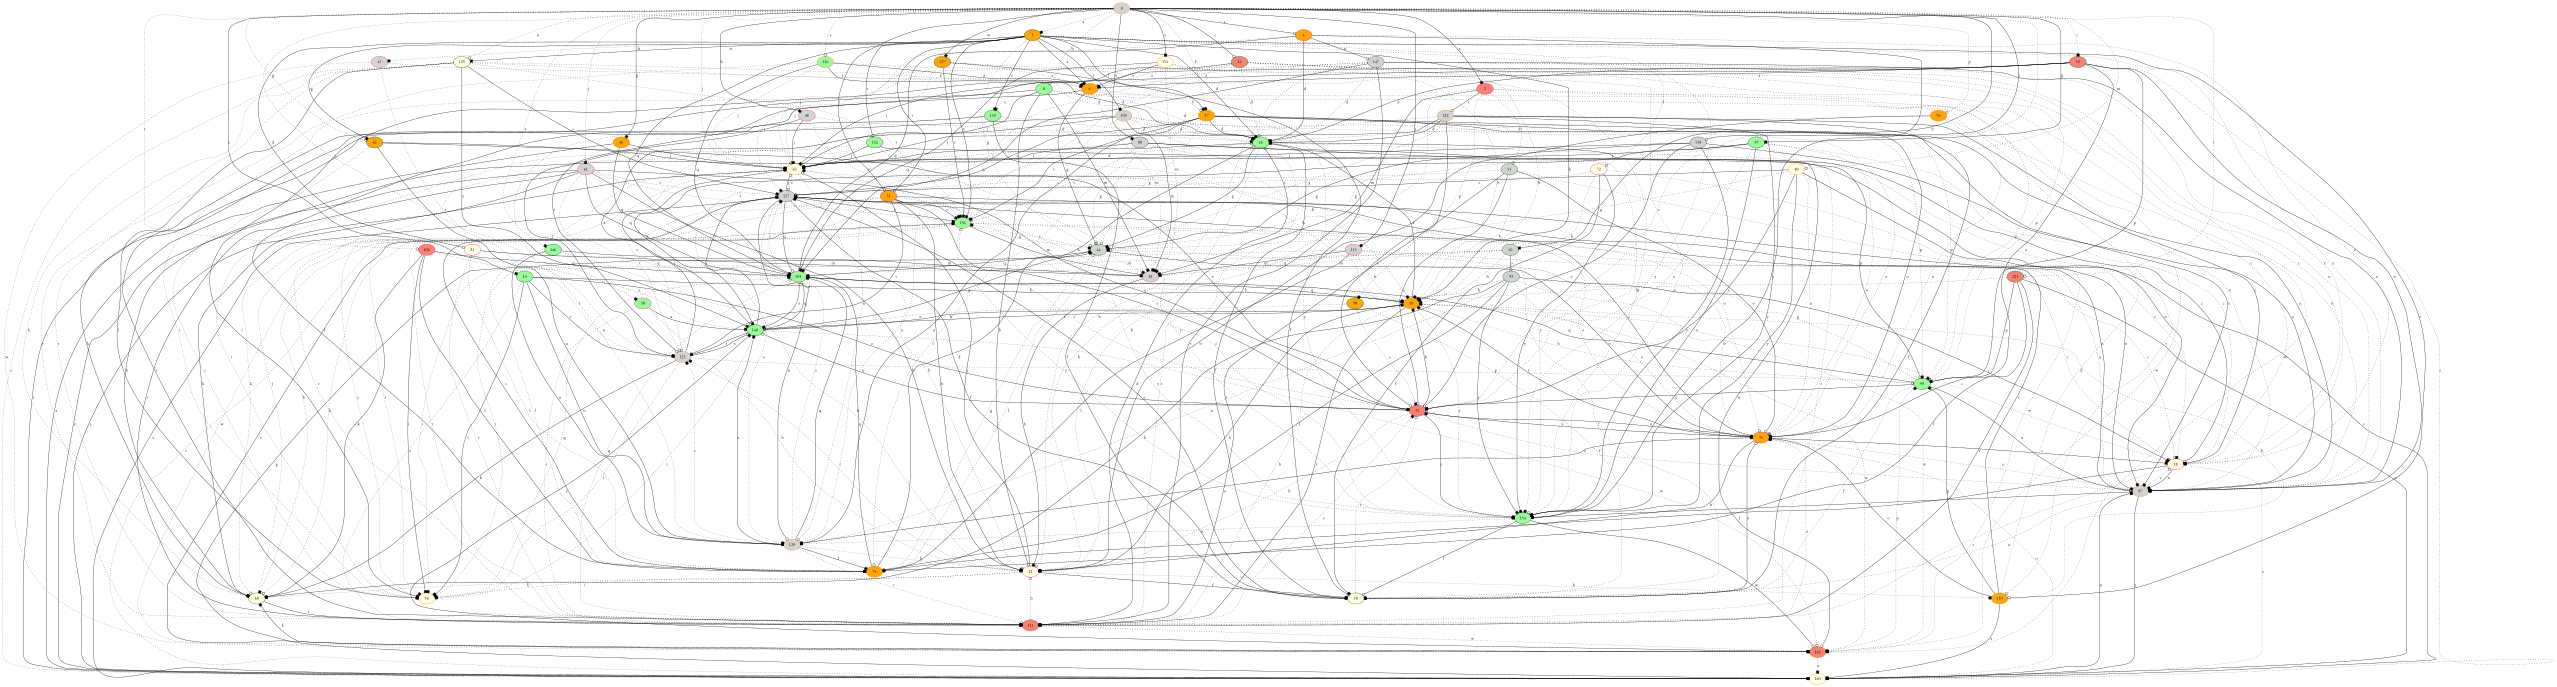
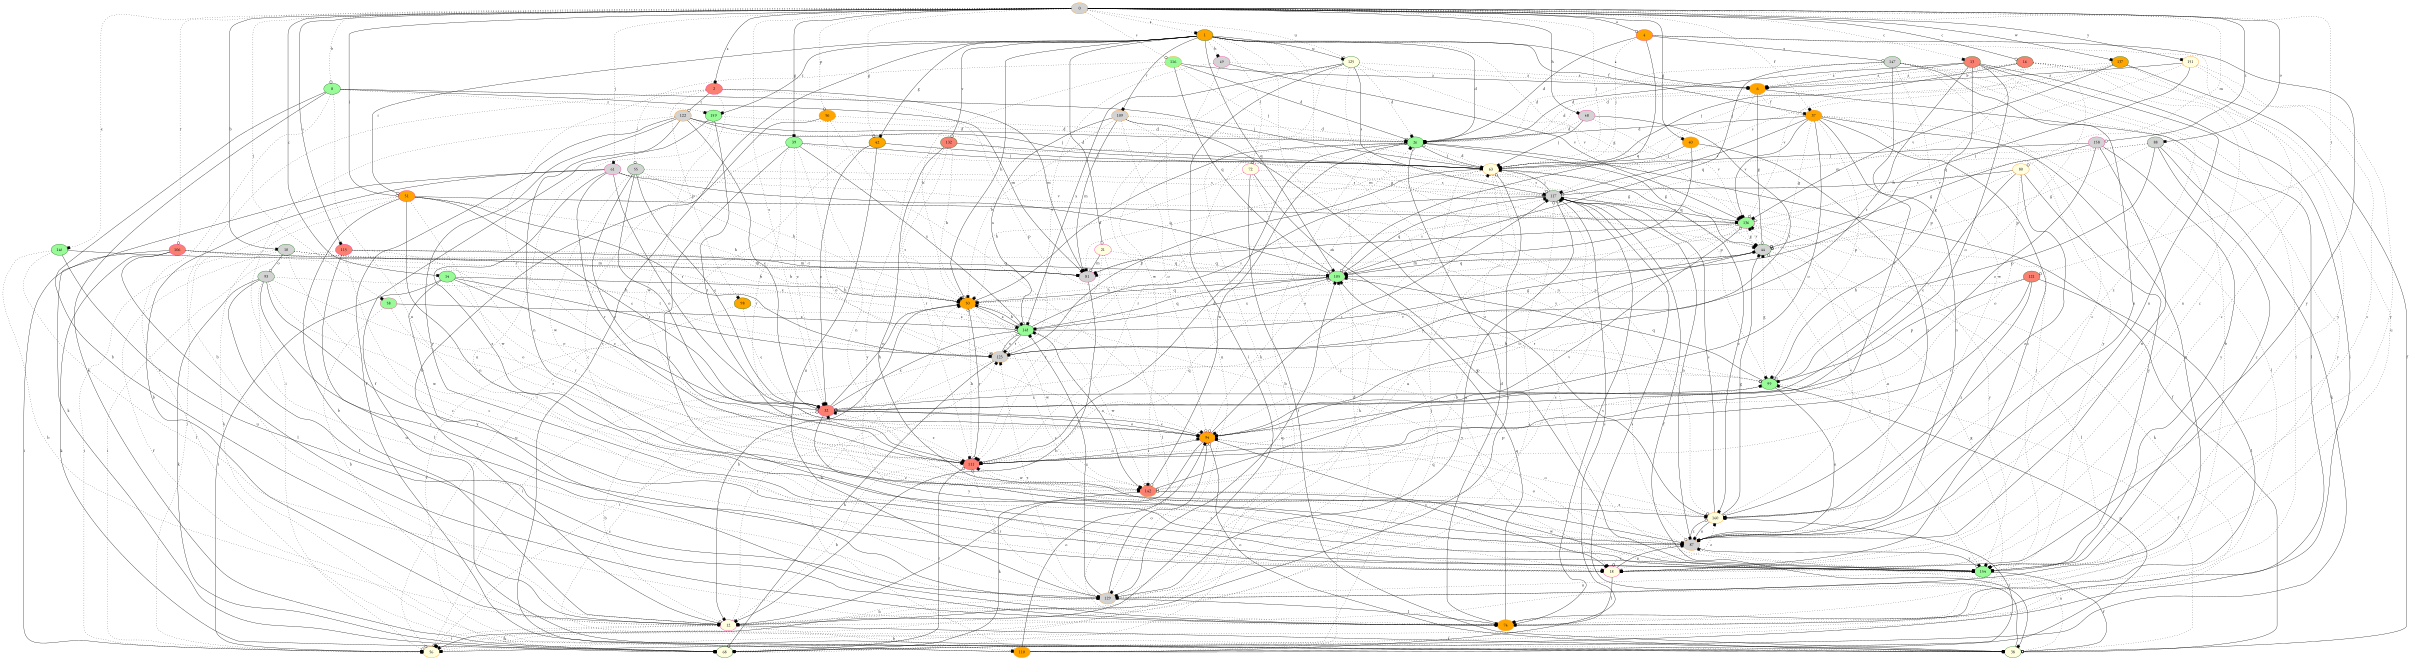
edge "1" -> "136": now "49" -> "136"
node "132": fillcolor palegreen -> salmon
node "158": color darkgreen -> deeppink
node "115": fillcolor lightgrey -> salmon
edge "94" -> "50": now "94" -> "111"
